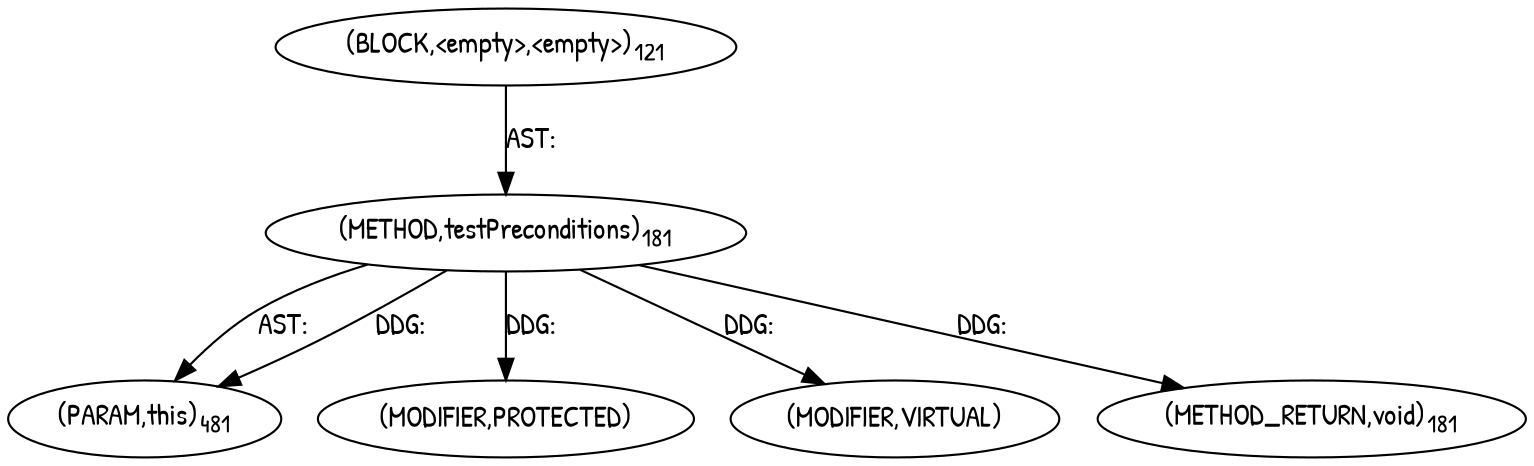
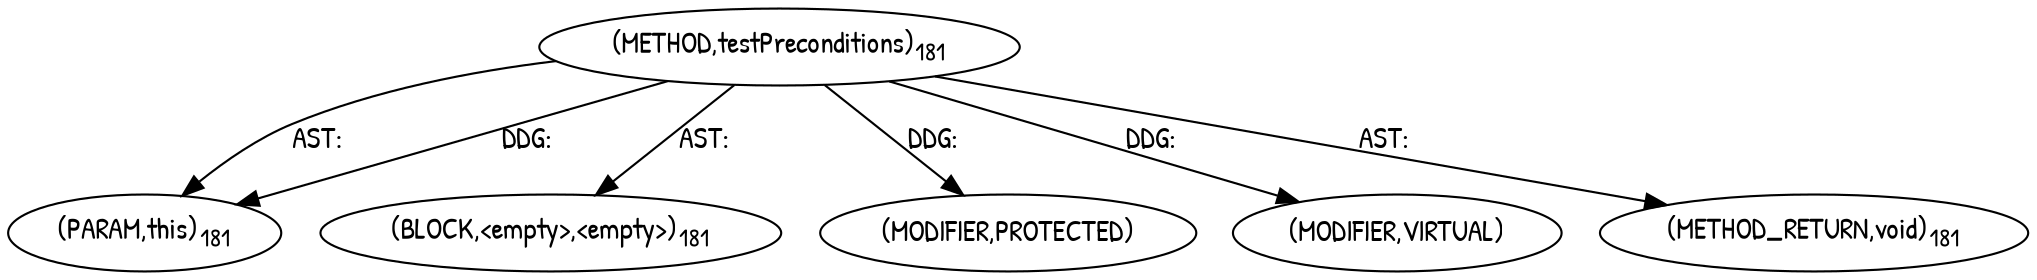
node "(BLOCK,<empty>,<empty>)": text "121" -> "181"
edge "(BLOCK,<empty>,<empty>)" -> "(METHOD,testPreconditions)": reversed
edge "(METHOD,testPreconditions)" -> "(METHOD_RETURN,void)": label "DDG: " -> "AST: "
node "(PARAM,this)": text "481" -> "181"
